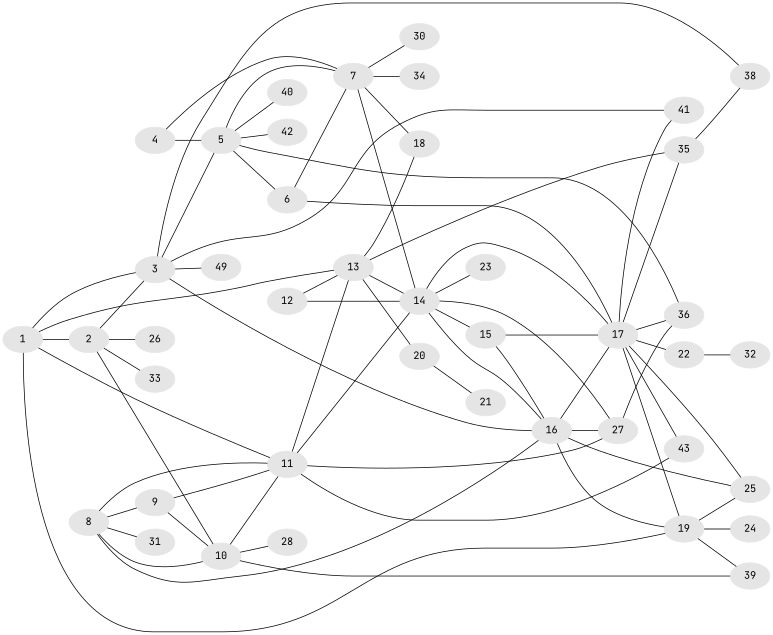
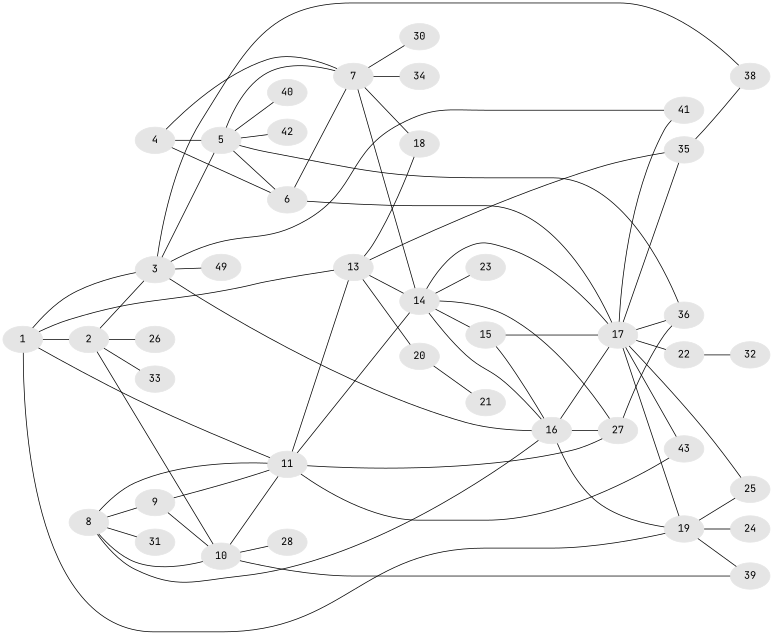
edge "4" -- "6": added
node "12": removed
edge "16" -- "25": removed
